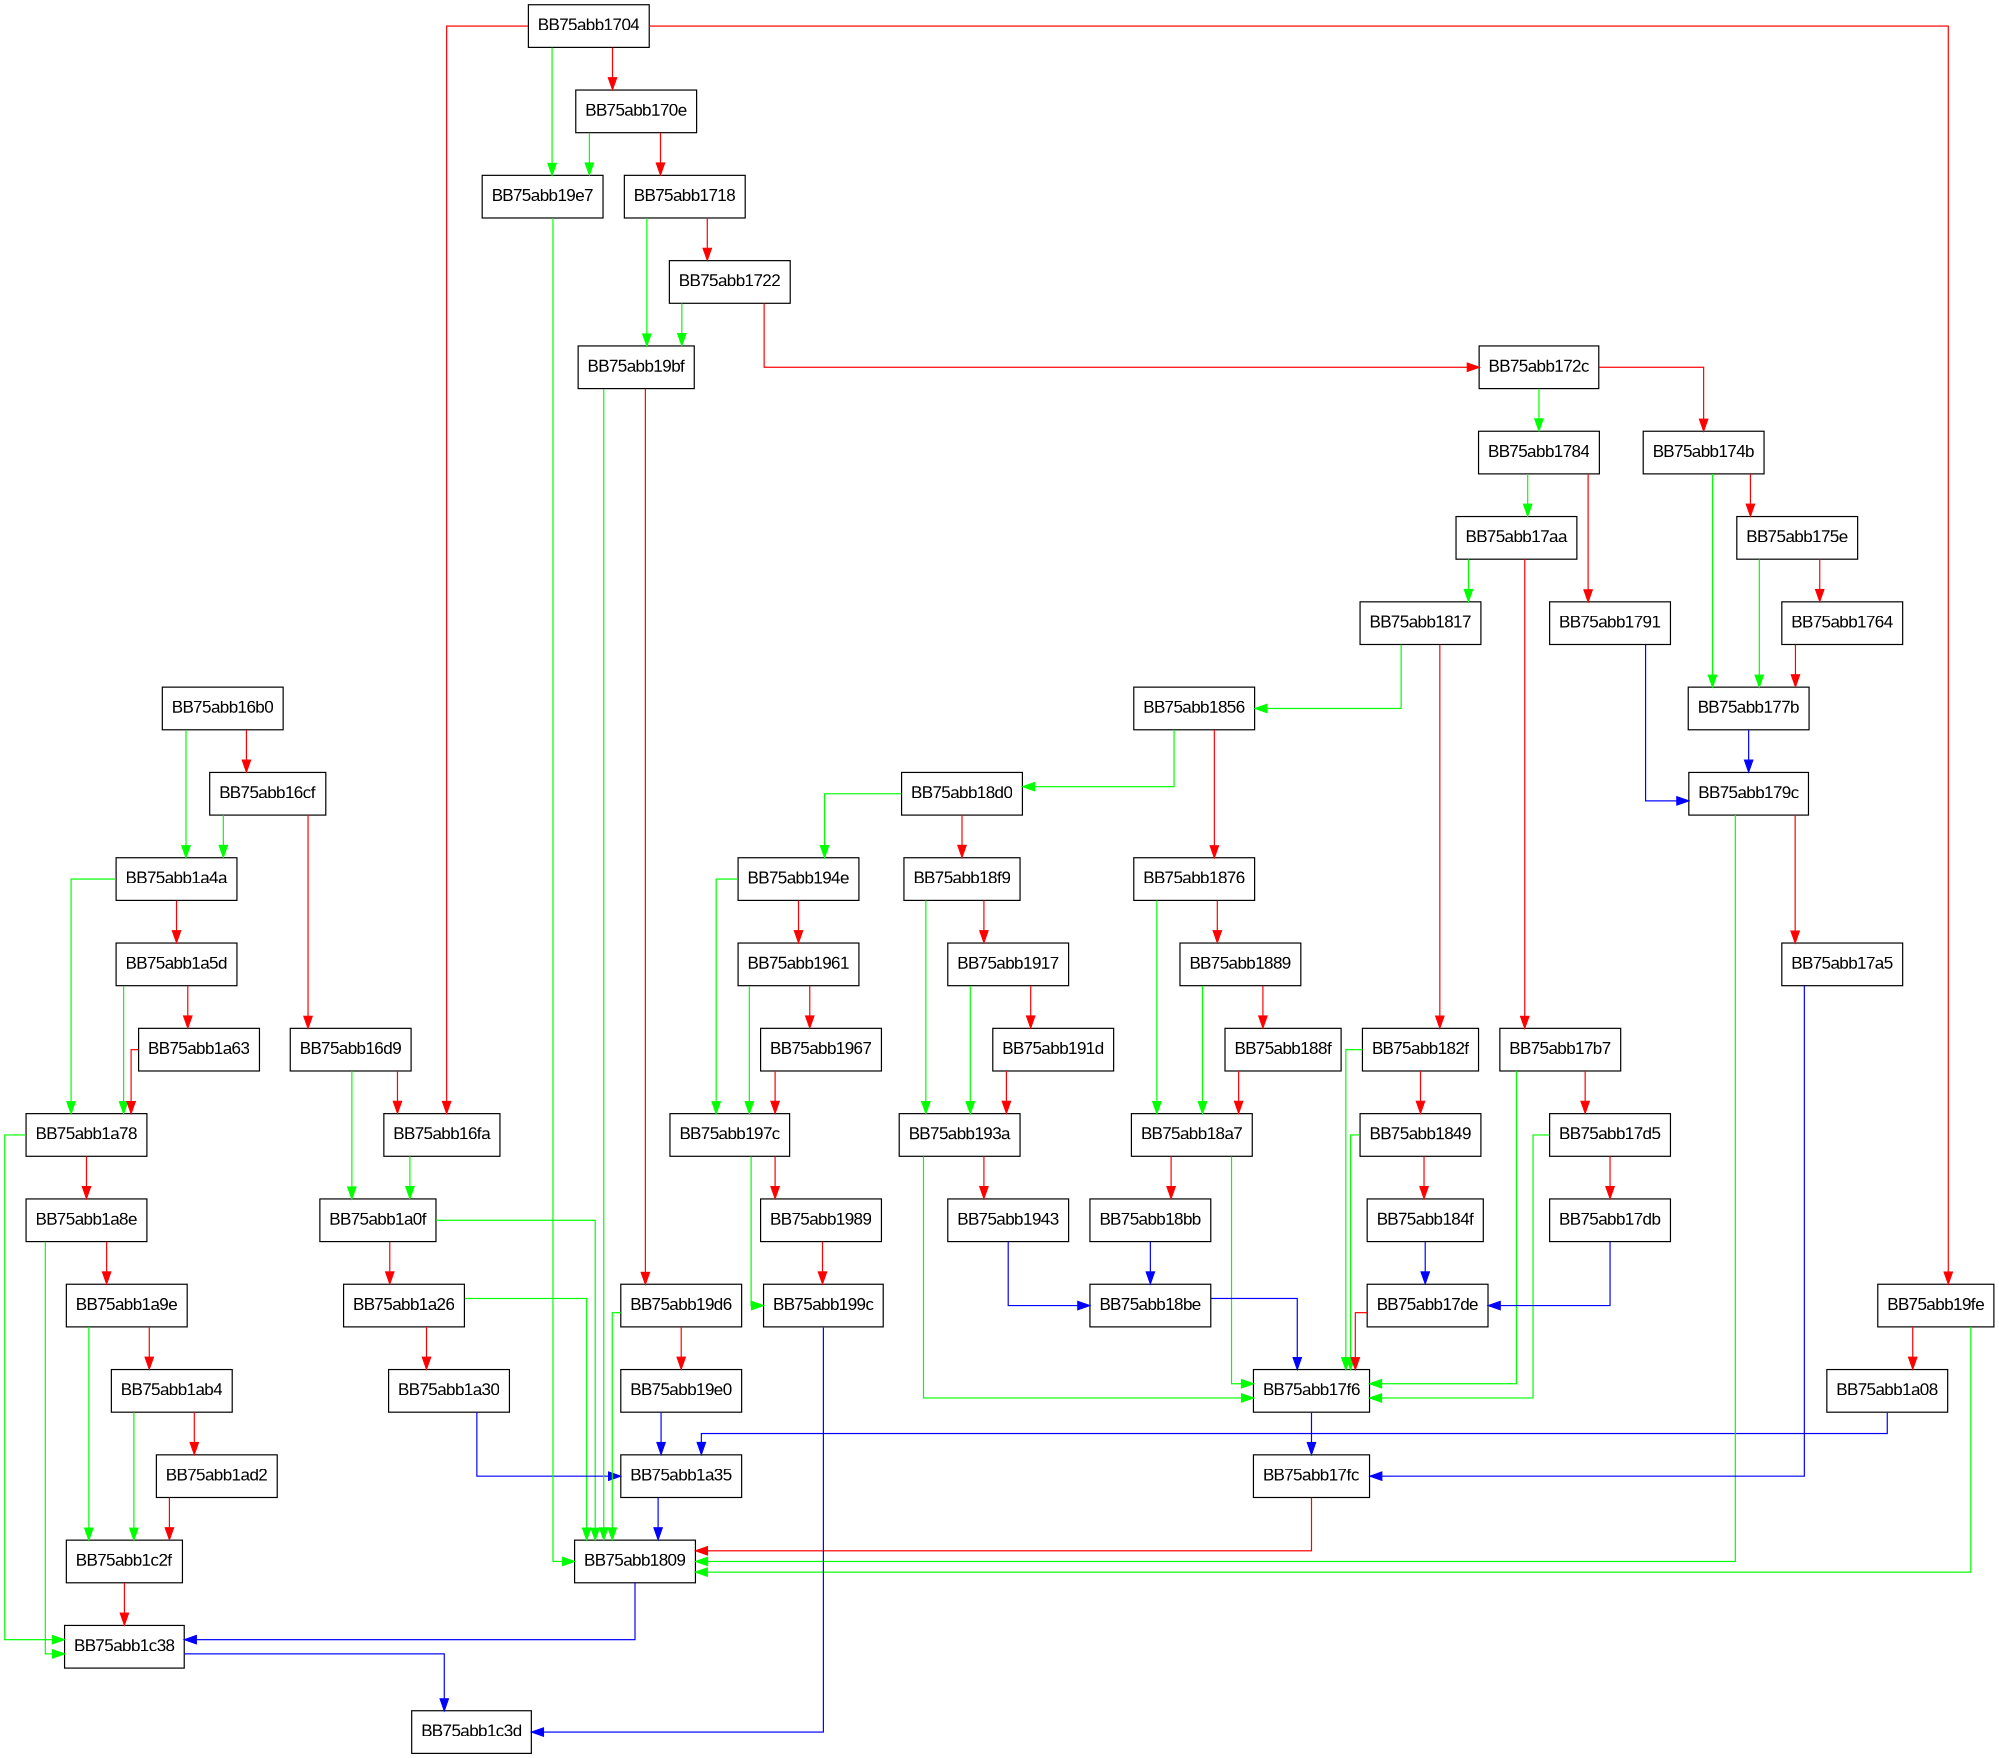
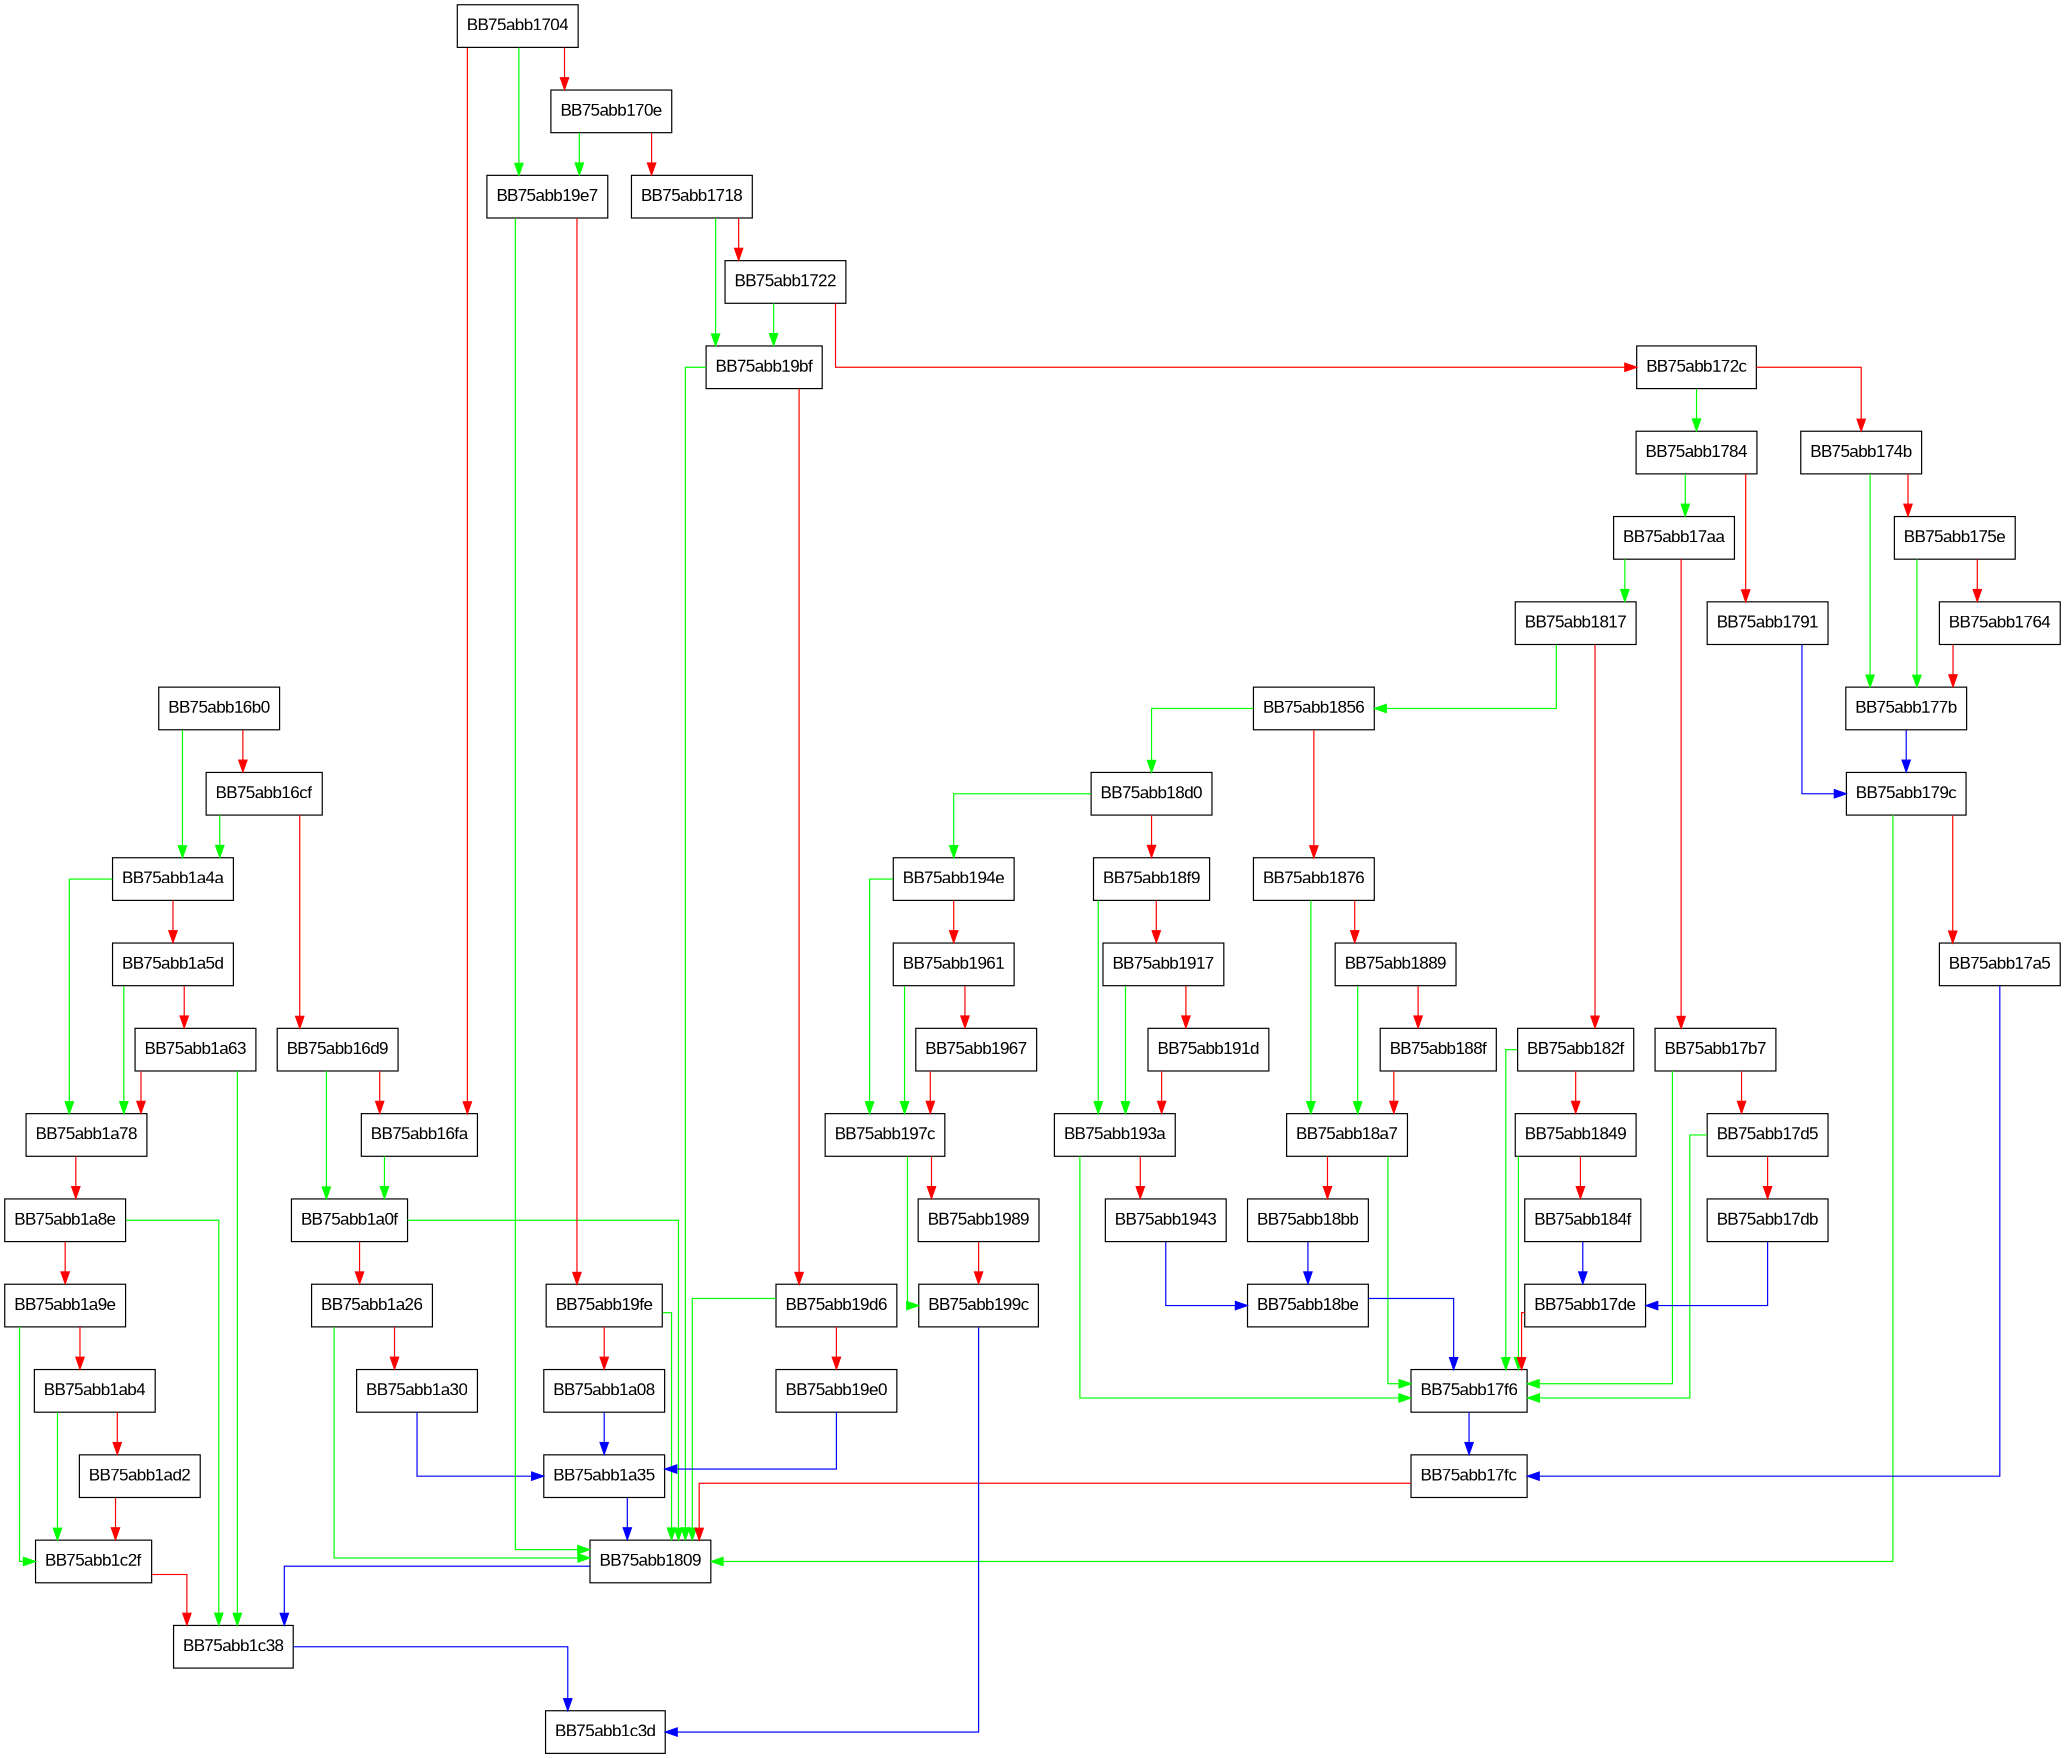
edge "BB75abb1704" -> "BB75abb19fe": now "BB75abb19e7" -> "BB75abb19fe"
edge "BB75abb1a78" -> "BB75abb1c38": now "BB75abb1a63" -> "BB75abb1c38"
